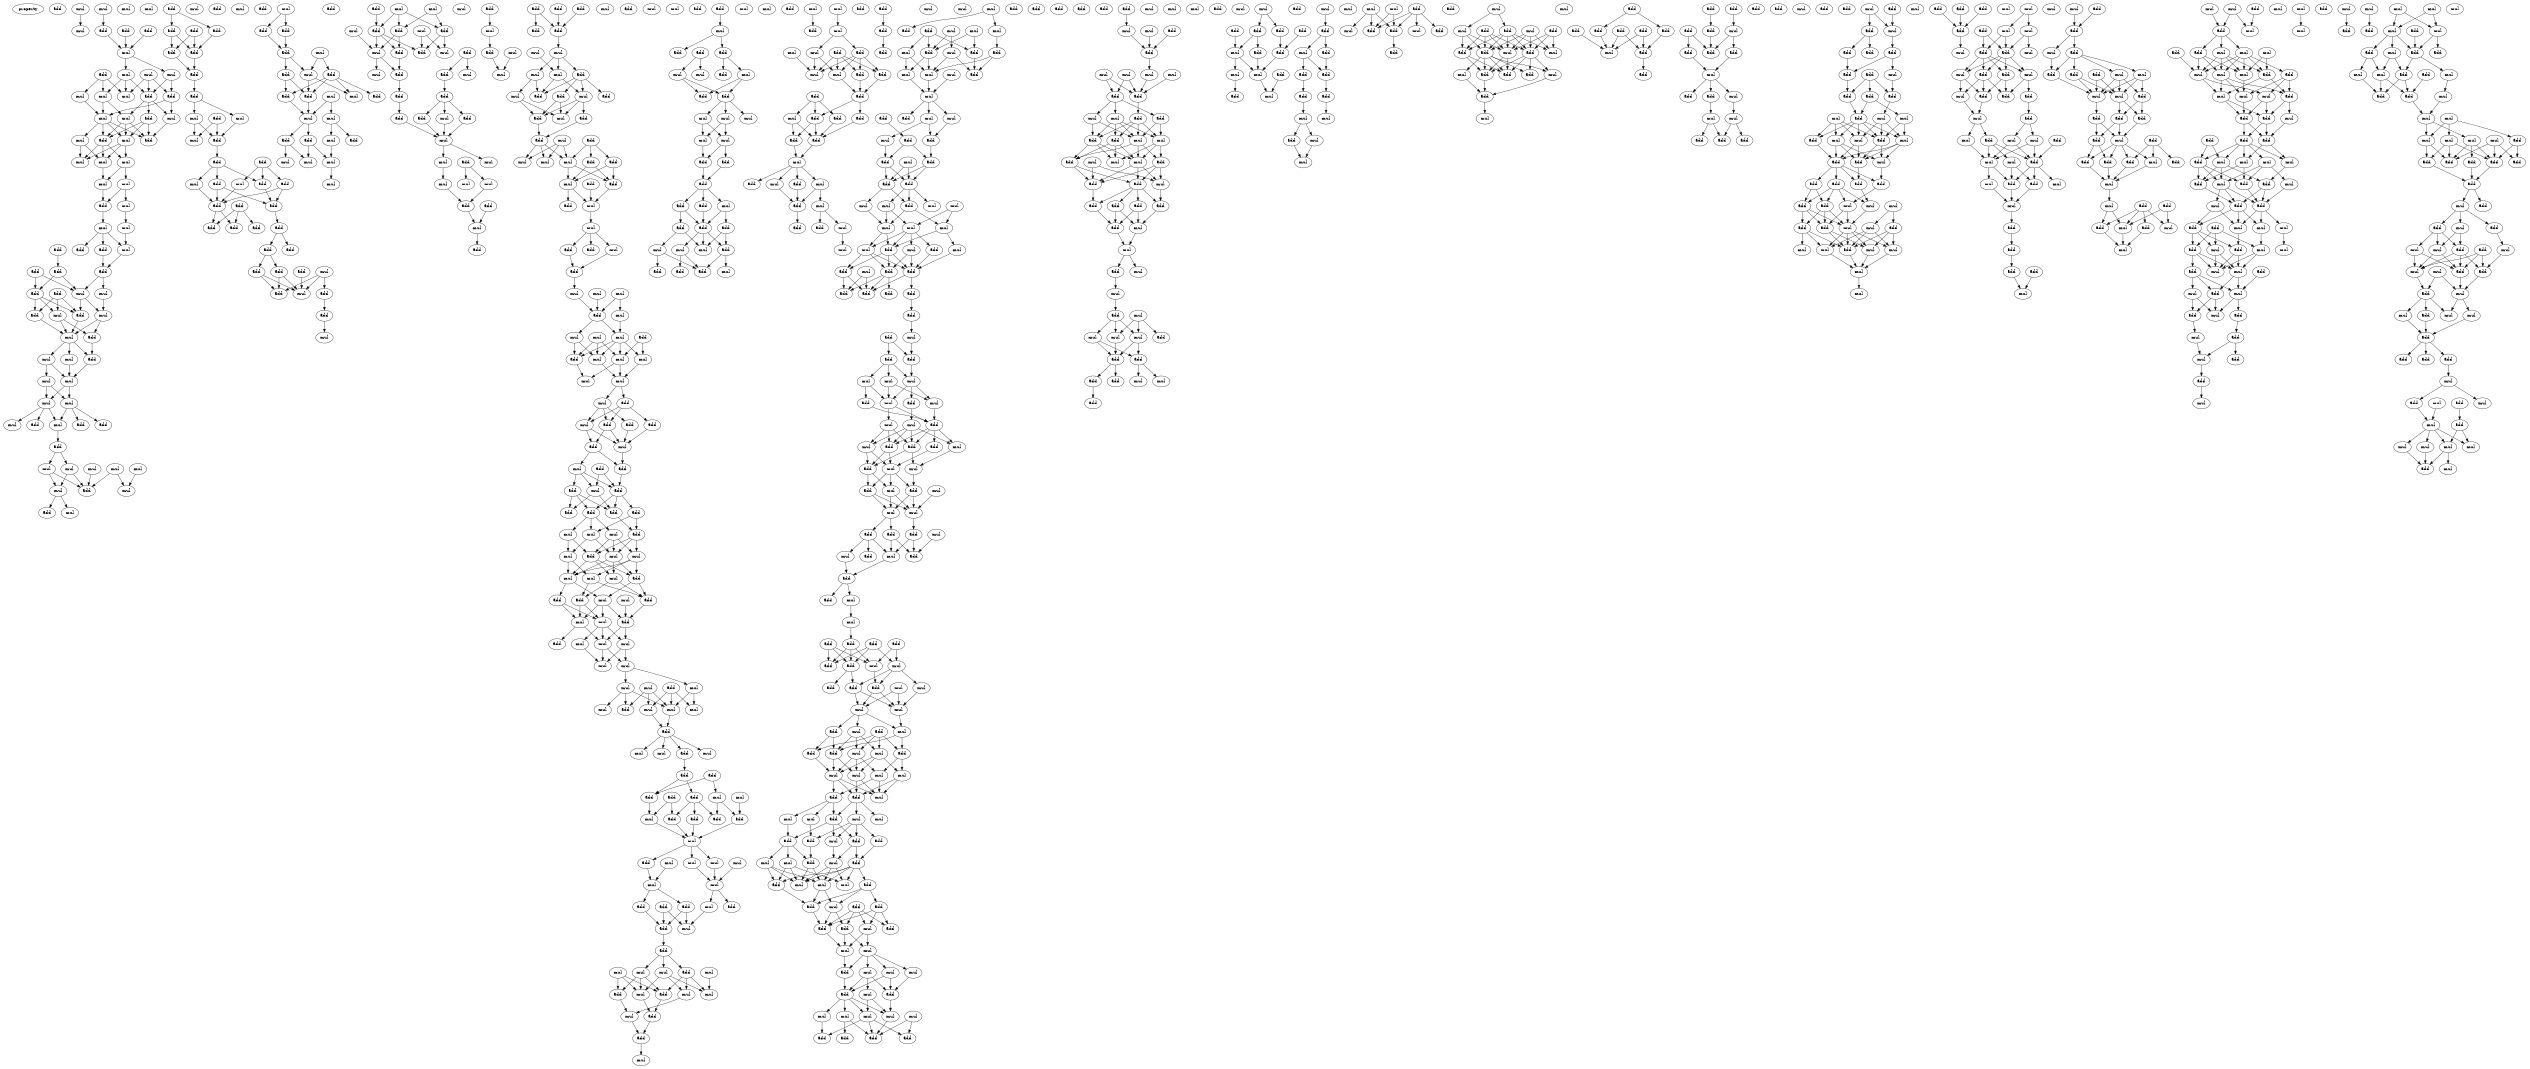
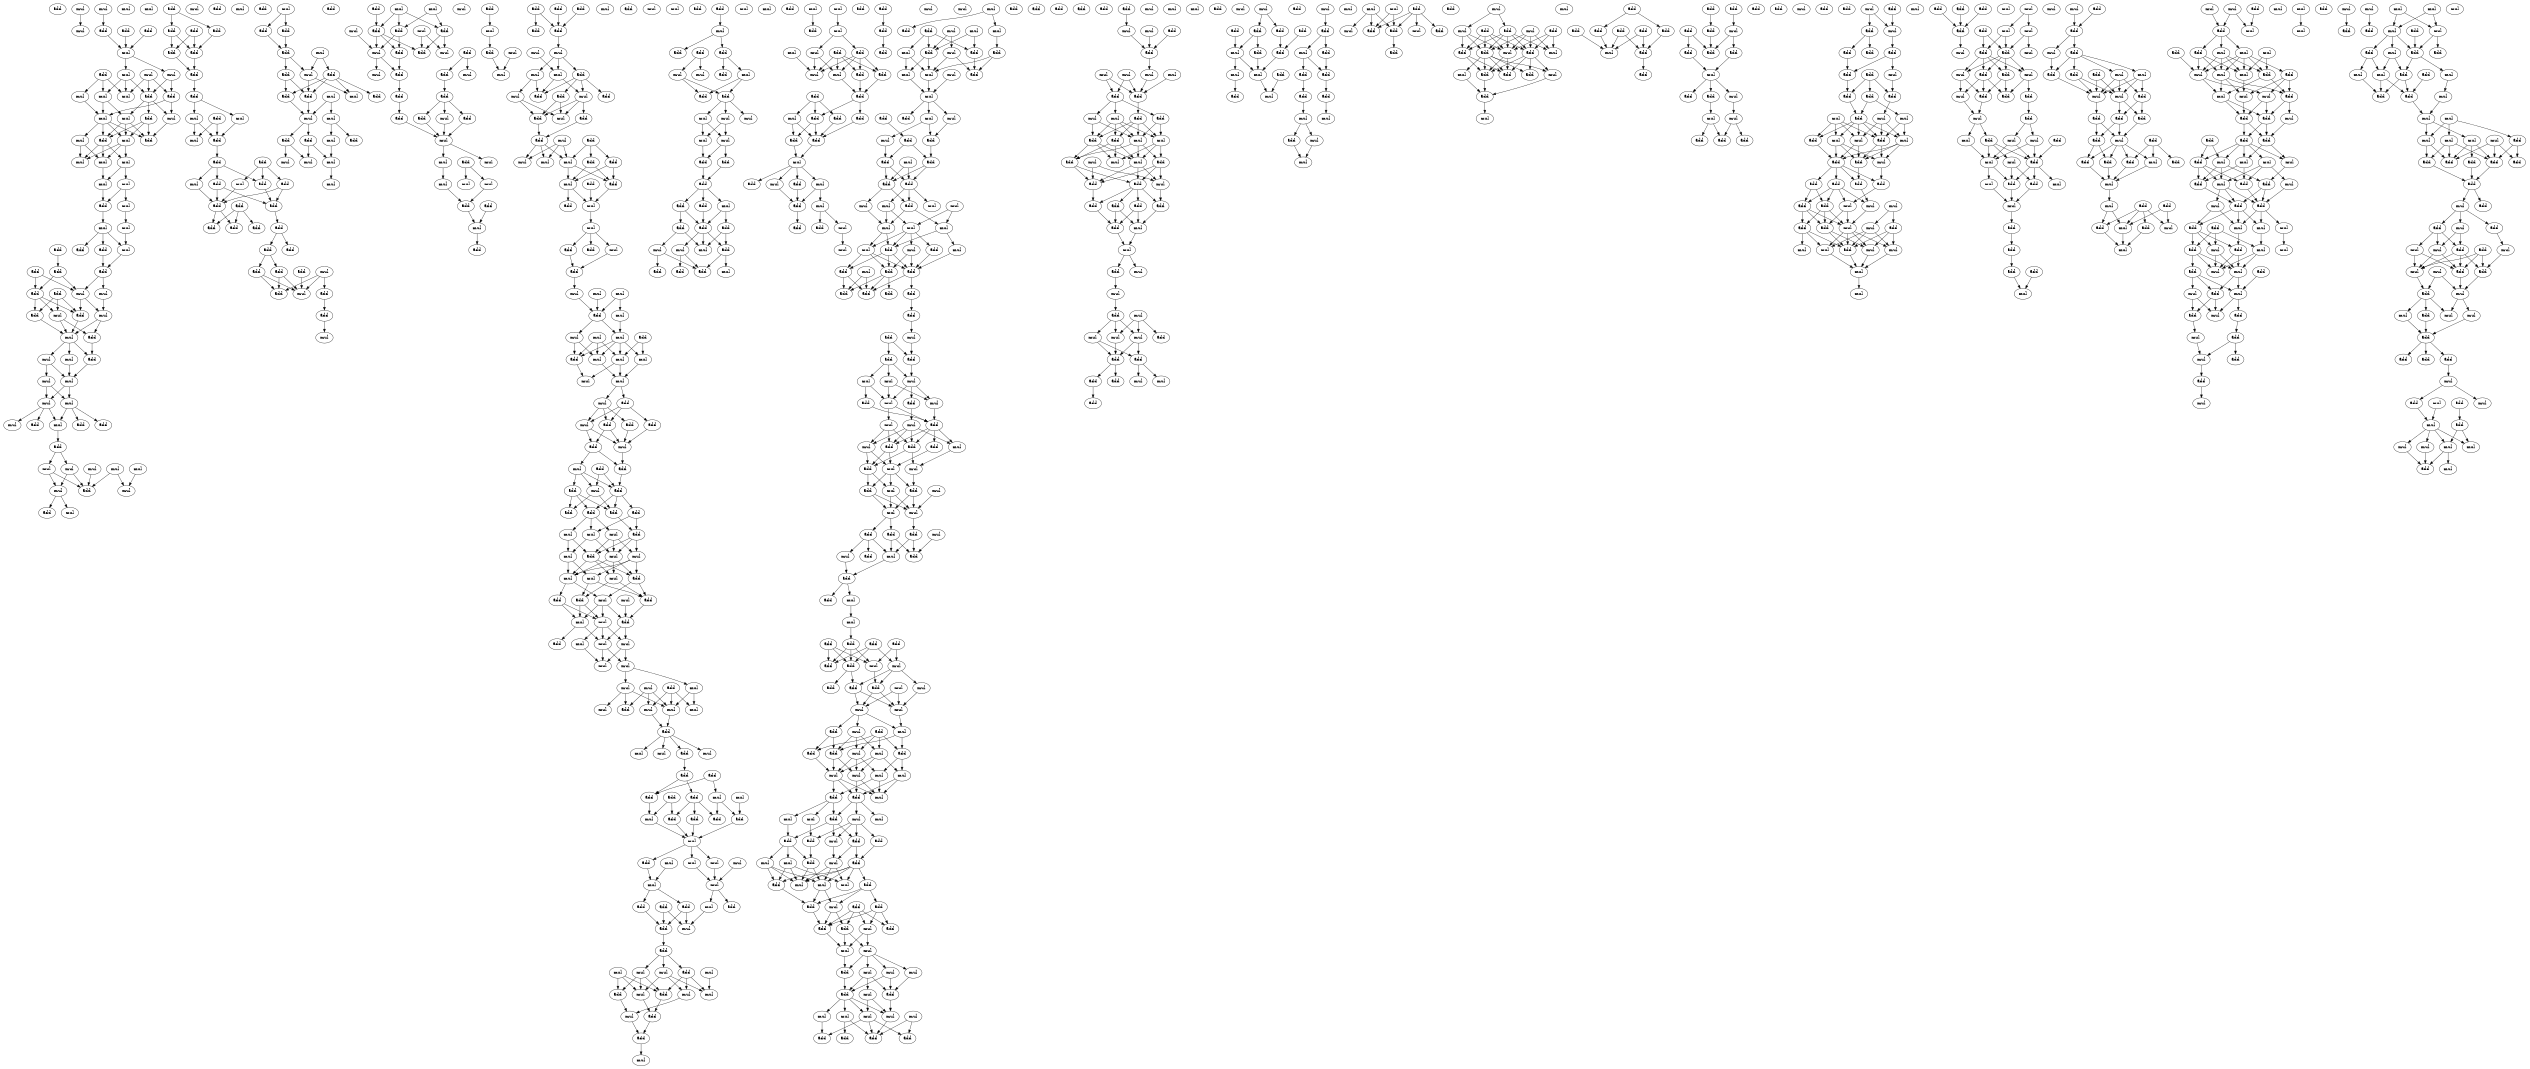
node "property": removed
